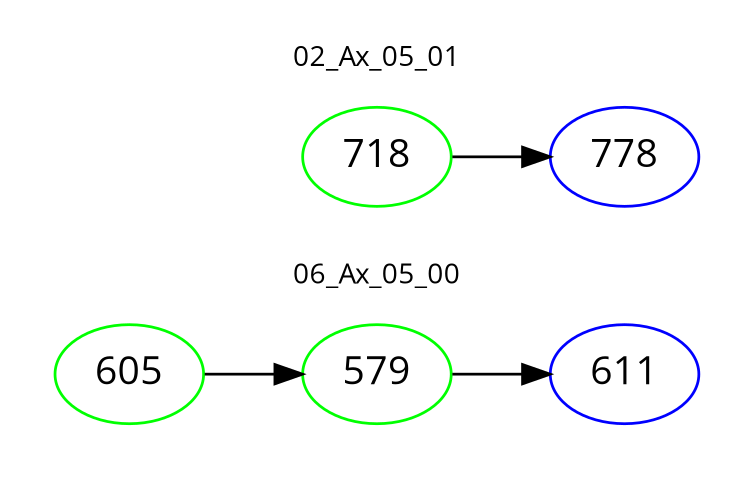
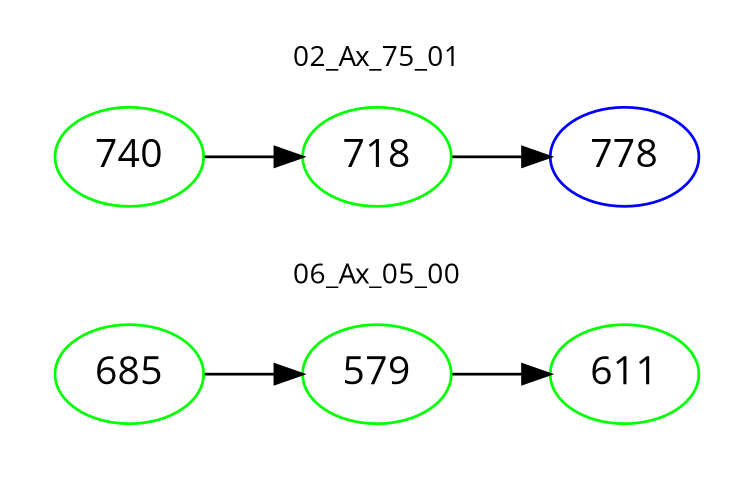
cluster "02_Ax_05_01": label "02_Ax_05_01" -> "02_Ax_75_01"
node "740": added
node "605": label "605" -> "685"
node "611": color blue -> green
